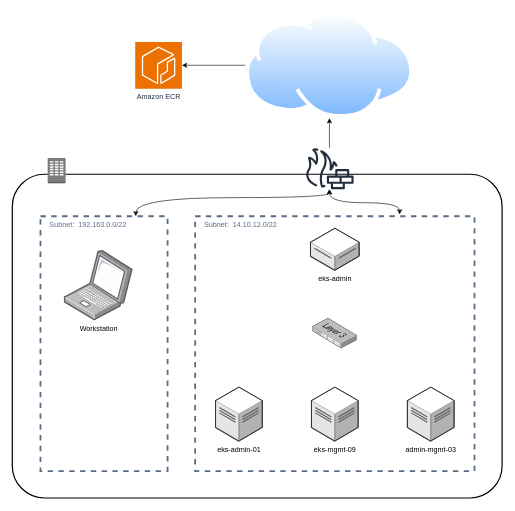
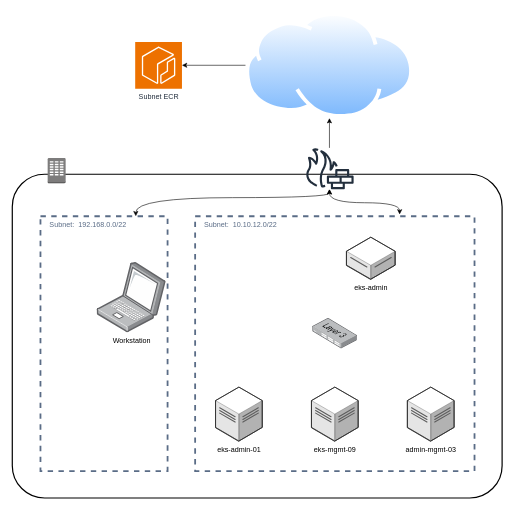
node "Amazon ECR": label "Amazon ECR" -> "Subnet ECR"
node "Subnet: 192.163.0.0/22": label "Subnet: 192.163.0.0/22" -> "Subnet: 192.168.0.0/22"
node "Subnet: 14.10.12.0/22": label "Subnet: 14.10.12.0/22" -> "Subnet: 10.10.12.0/22"
node "eks-admin": moved (335, 249) -> (371, 258)
node "Workstation": moved (99, 286) -> (132, 298)
